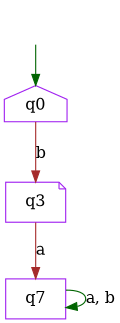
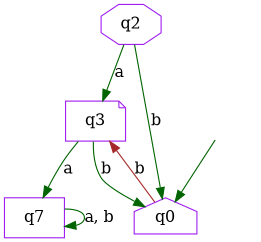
node "q2": added
edge "q3" -> "q0": added, label "b"
edge "q3" -> "q7": color brown -> darkgreen
